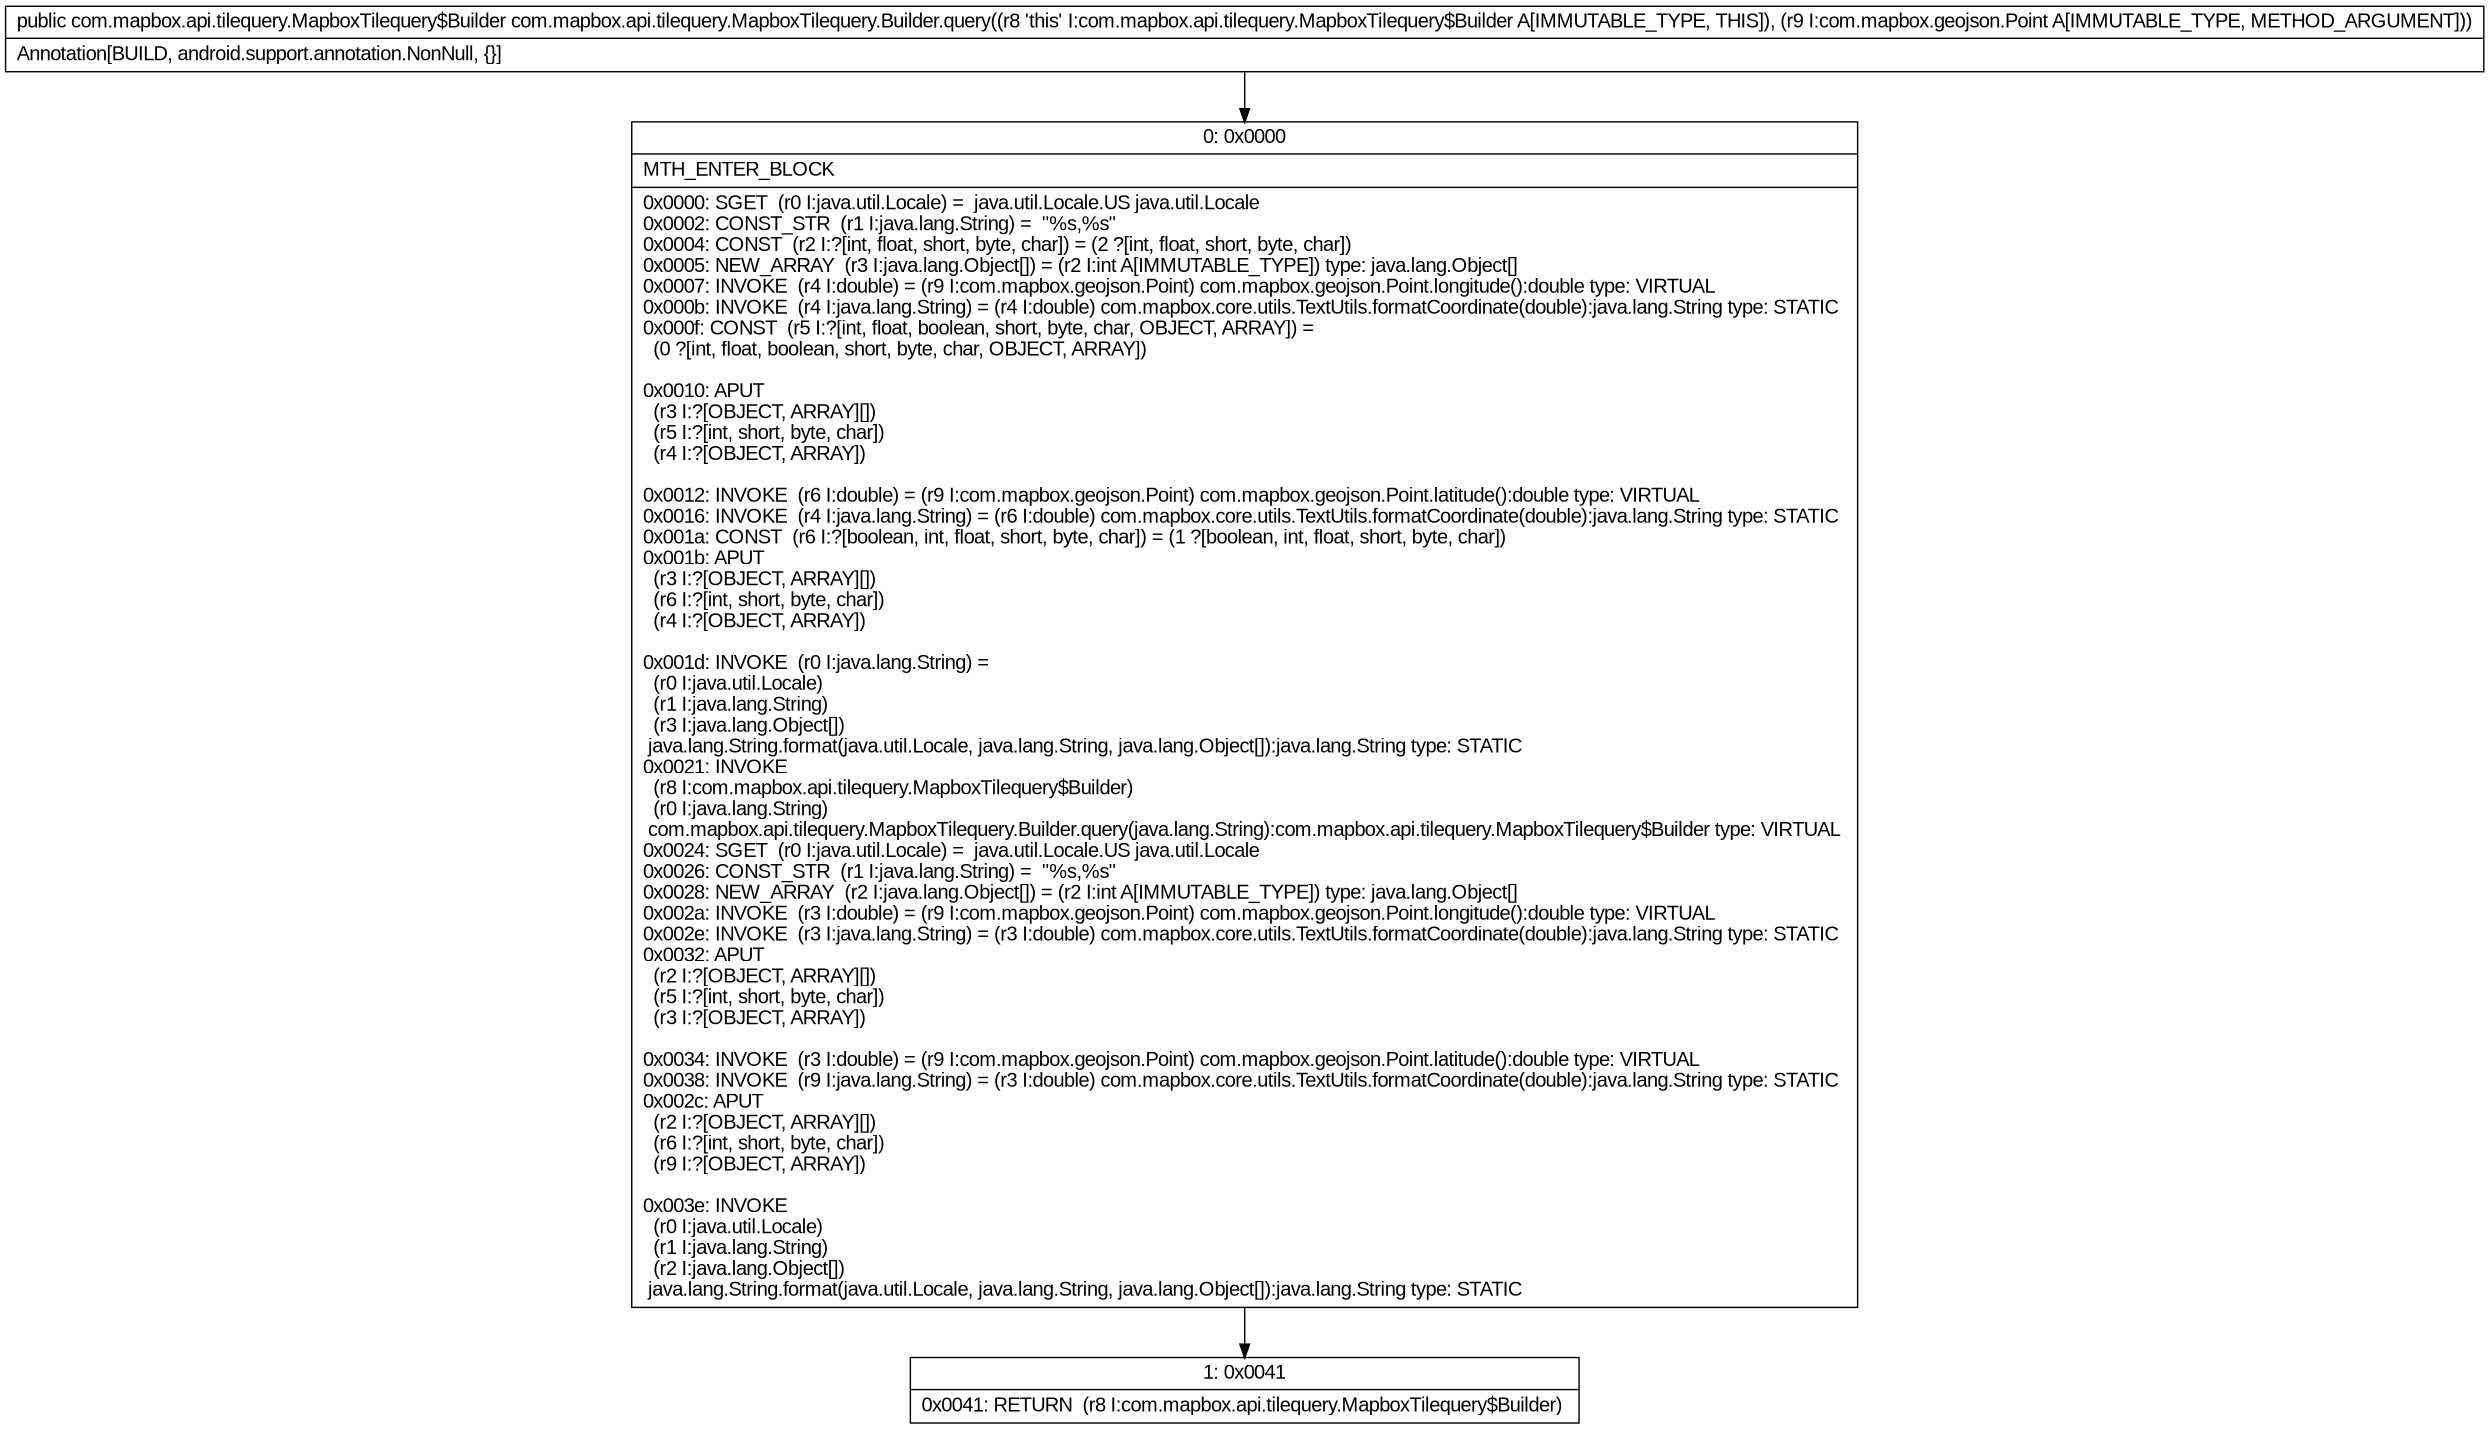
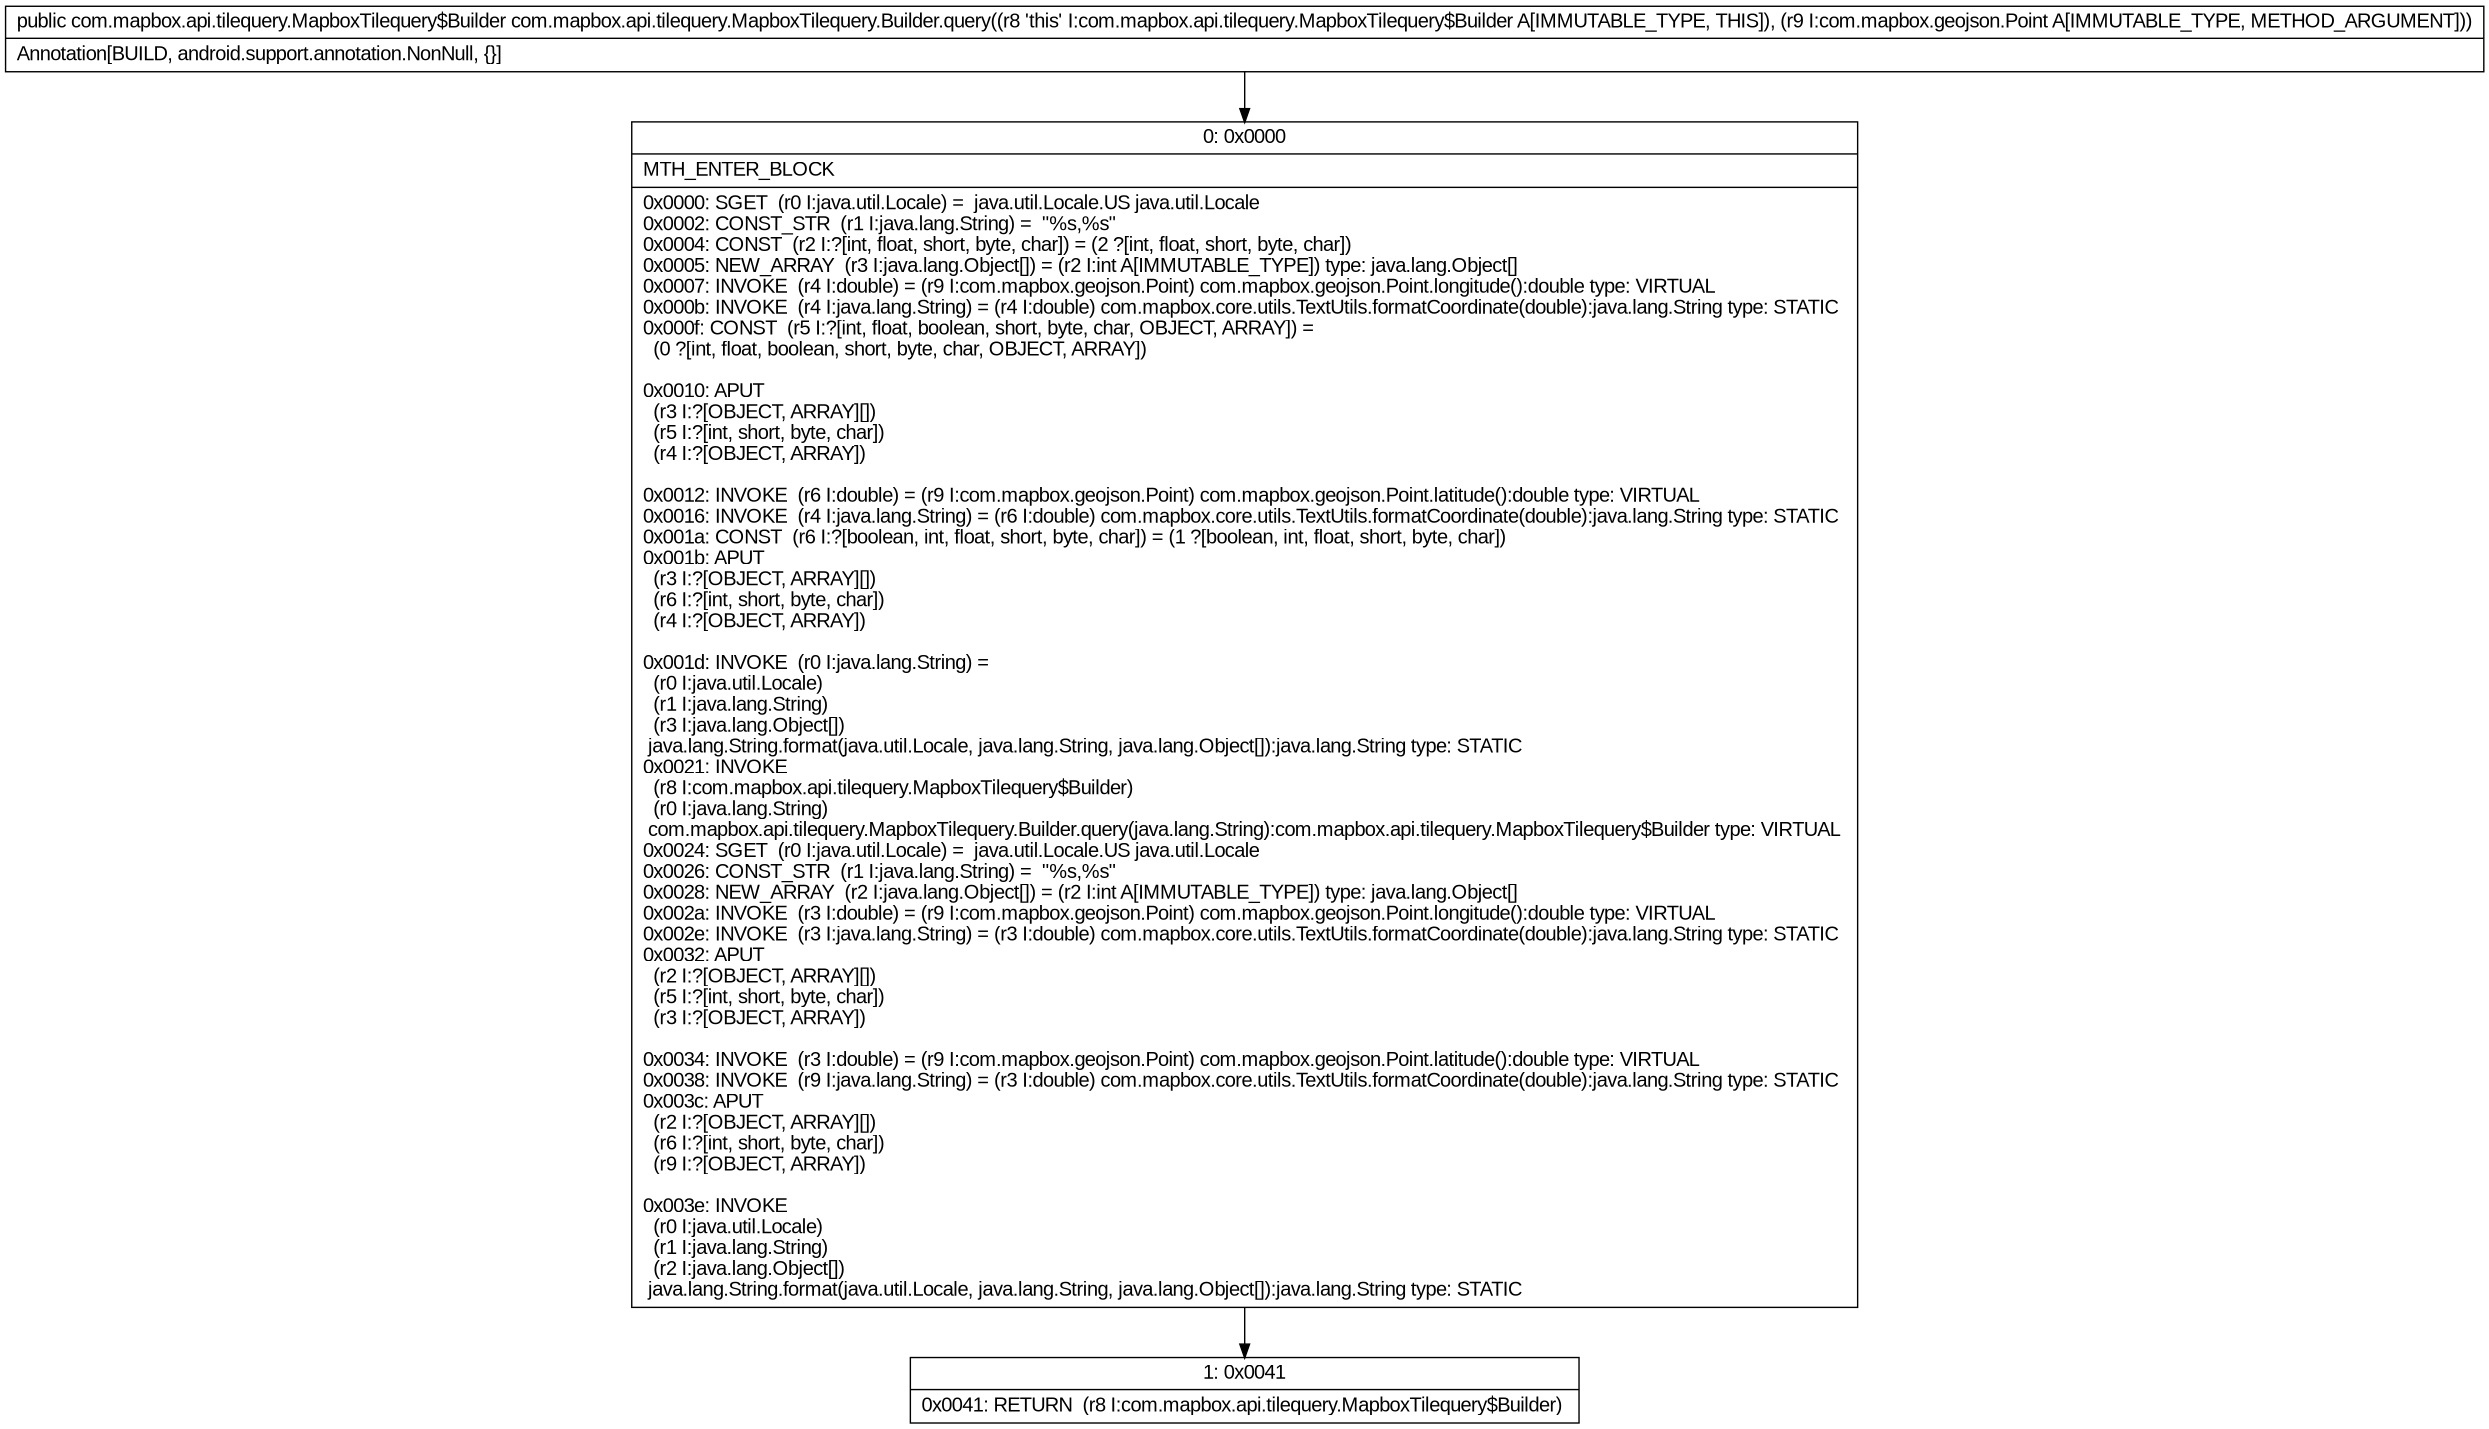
node "0: 0x0000": text "0x002c: APUT" -> "0x003c: APUT"
